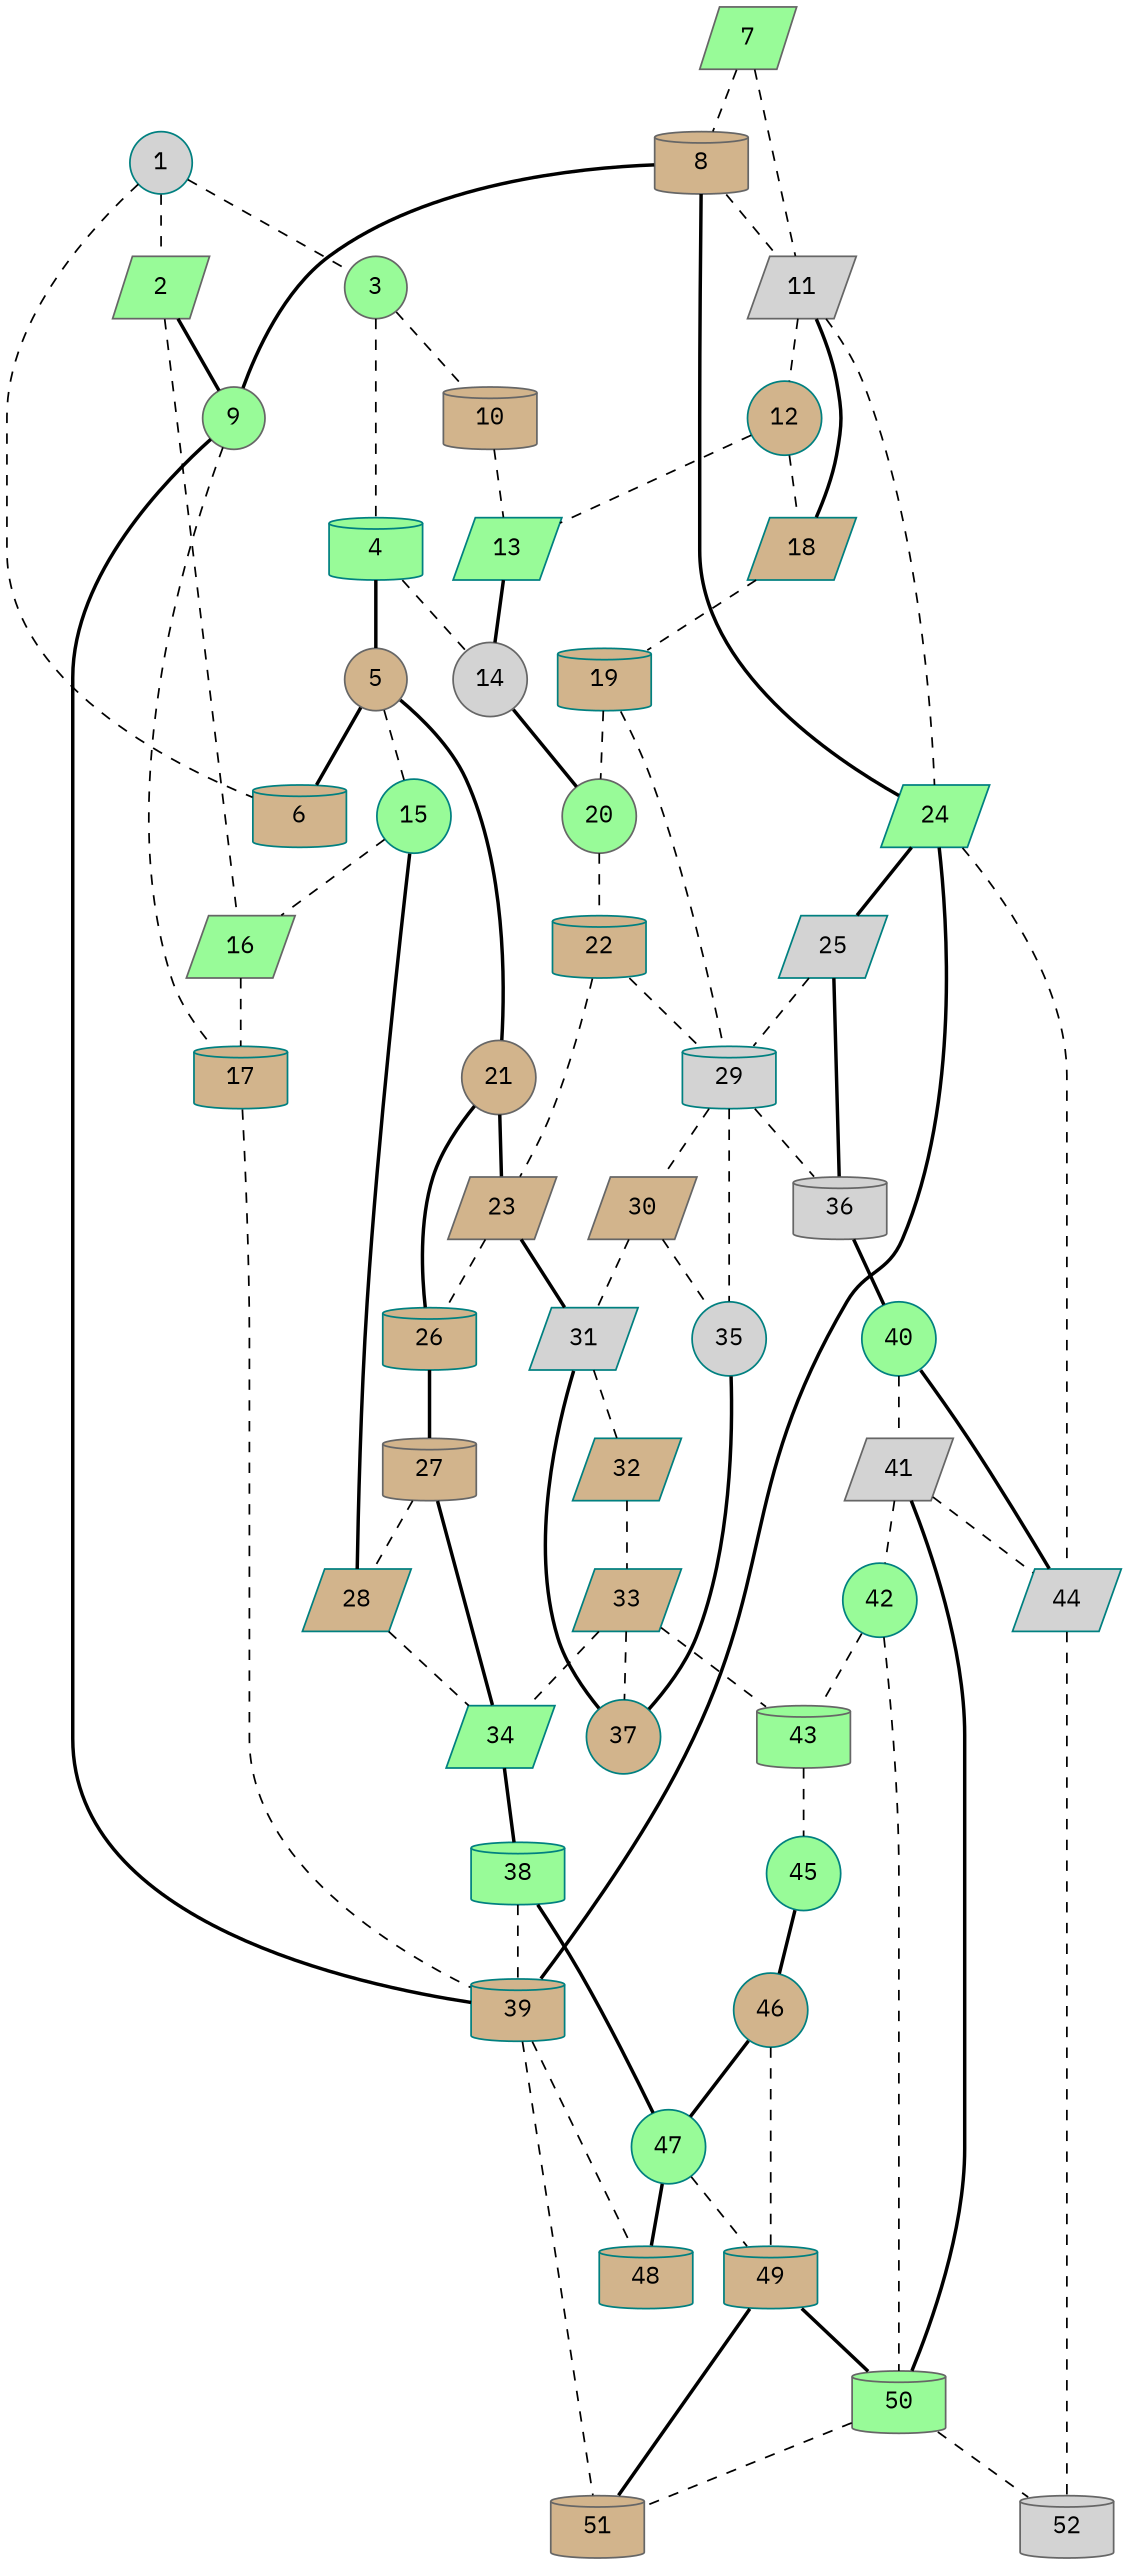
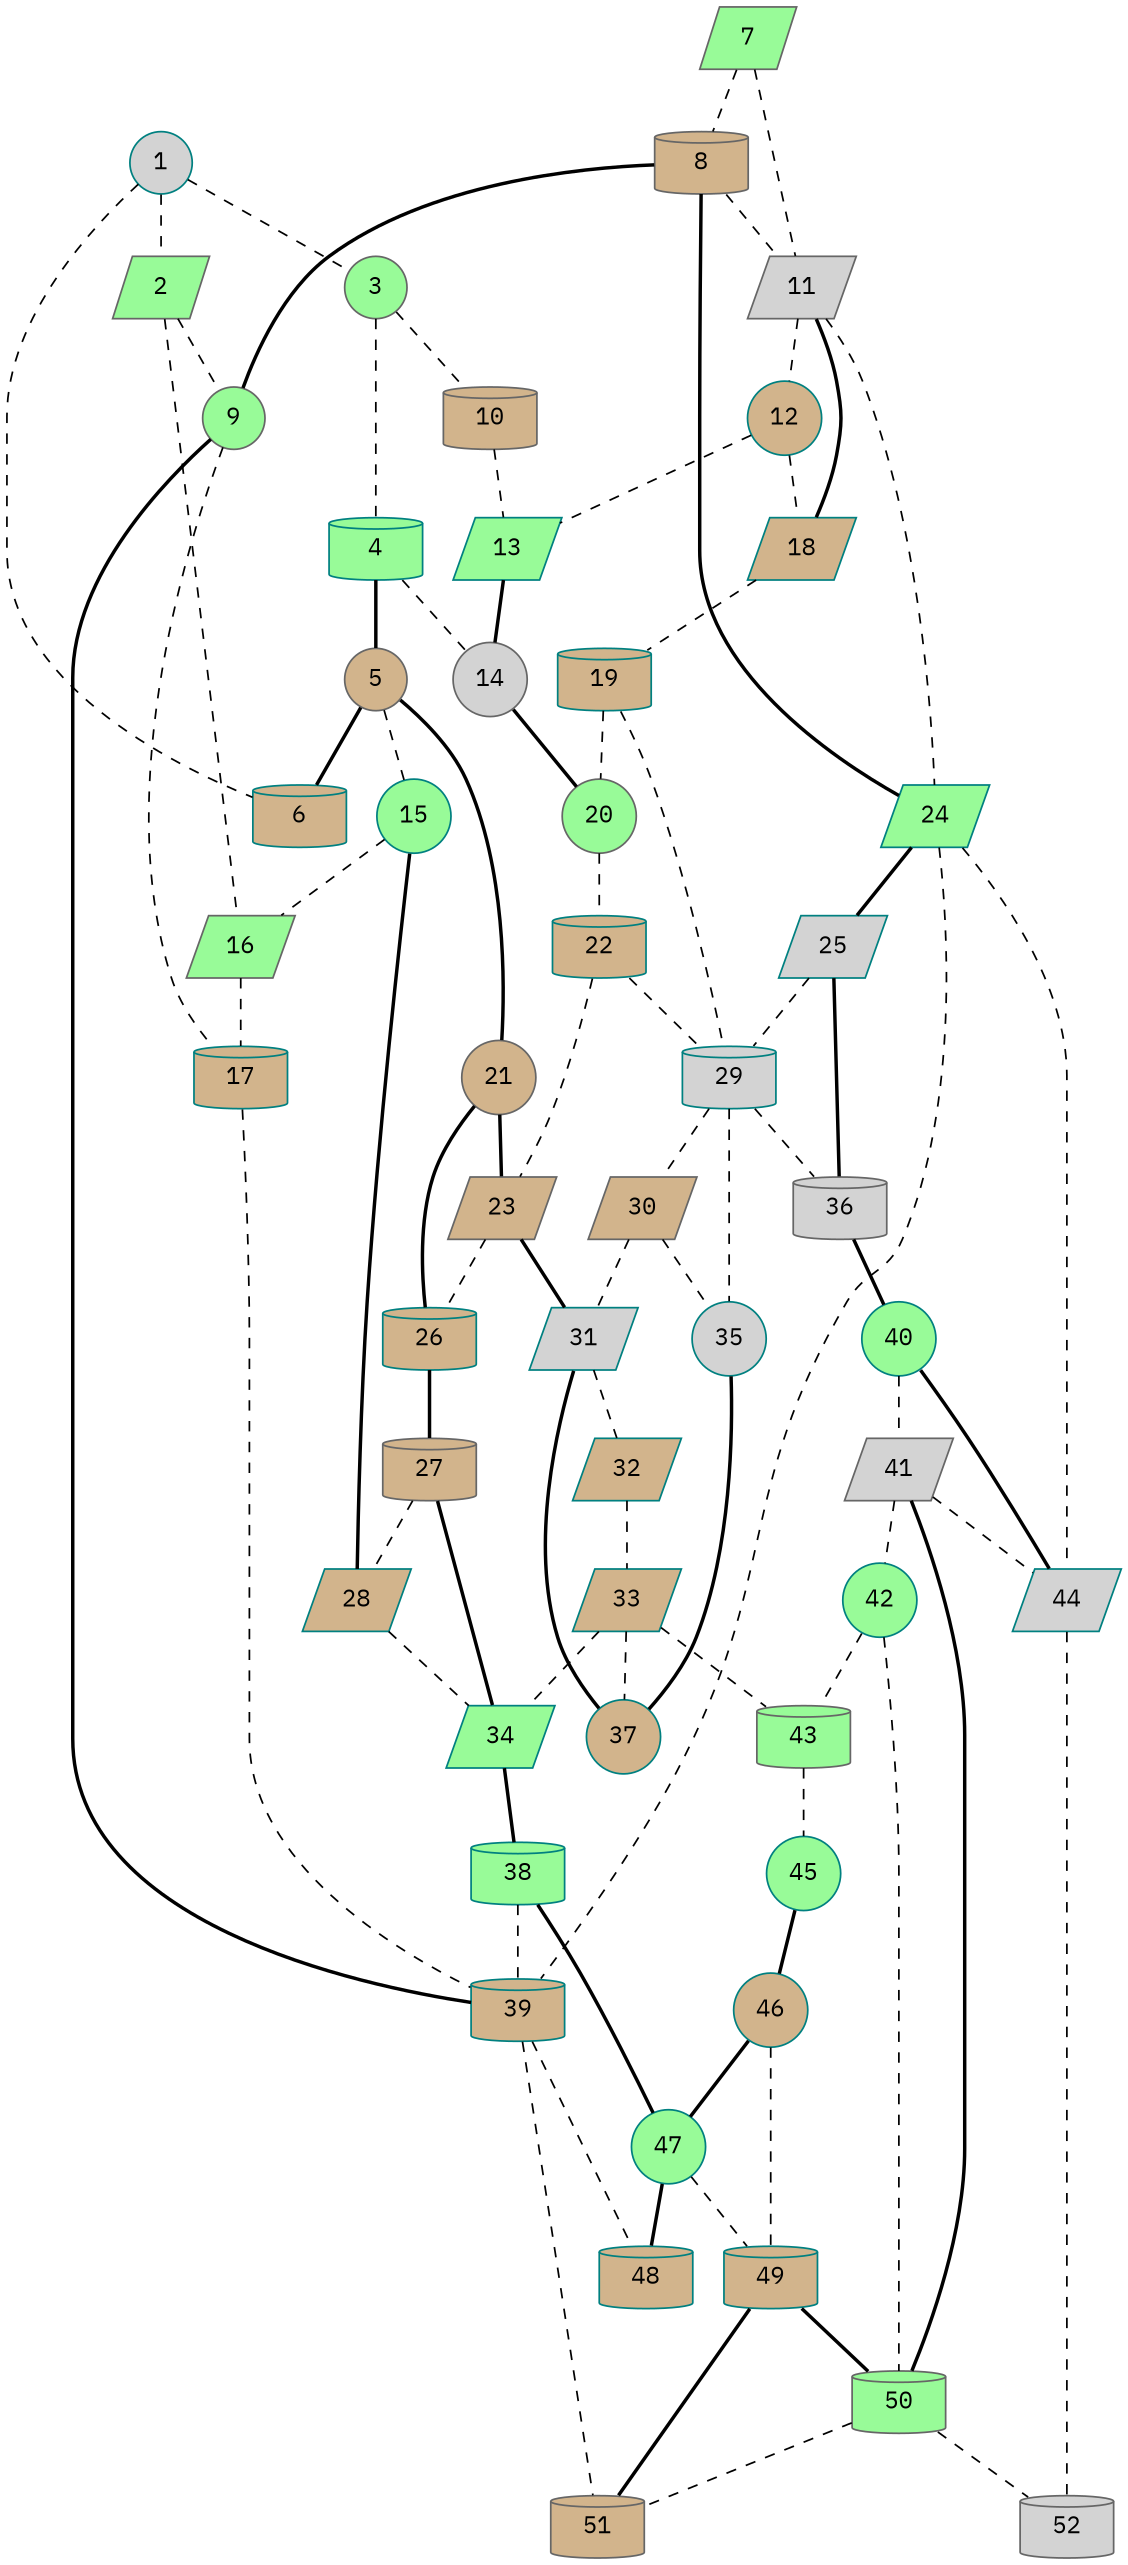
edge "2" -- "9": style bold -> dashed
edge "24" -- "39": style bold -> dashed
